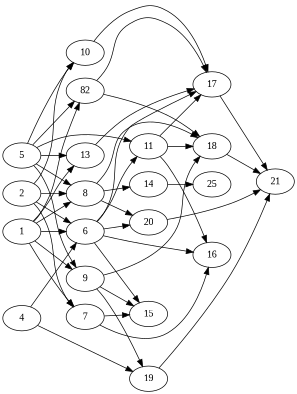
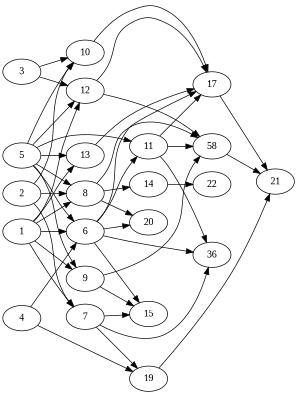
node "3": added
node "82": label "82" -> "12"
node "18": label "18" -> "58"
node "25": label "25" -> "22"
edge "20" -> "21": removed
edge "2" -> "6": now "5" -> "6"
node "16": label "16" -> "36"
edge "9" -> "19": now "7" -> "19"
